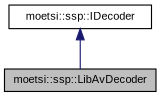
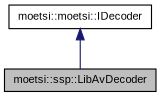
node "moetsi::ssp::IDecoder": label "moetsi::ssp::IDecoder" -> "moetsi::moetsi::IDecoder"
